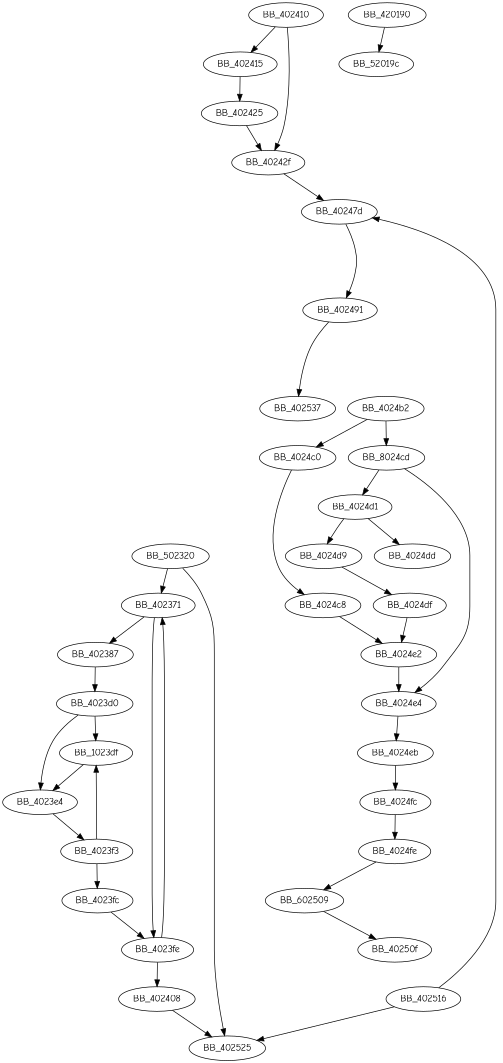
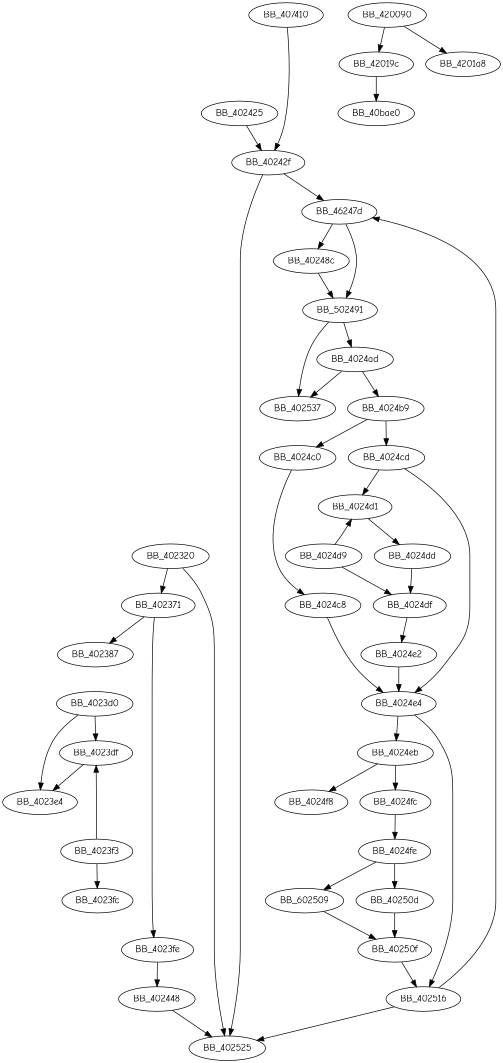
node "BB_402410": label "BB_402410" -> "BB_407410"
node "BB_420190": label "BB_420190" -> "BB_420090"
node "BB_402415": removed
node "BB_52019c": label "BB_52019c" -> "BB_42019c"
node "BB_4201a8": added
node "BB_40bae0": added
node "BB_40247d": label "BB_40247d" -> "BB_46247d"
node "BB_40248c": added
node "BB_402491": label "BB_402491" -> "BB_502491"
node "BB_4024ad": added
node "BB_4024b2": label "BB_4024b2" -> "BB_4024b9"
node "BB_8024cd": label "BB_8024cd" -> "BB_4024cd"
edge "BB_4024d1" -> "BB_4024d9": reversed
node "BB_502320": label "BB_502320" -> "BB_402320"
edge "BB_4024dd" -> "BB_4024df": added
edge "BB_40242f" -> "BB_402525": added
edge "BB_4024c8" -> "BB_4024e2": now "BB_4024c8" -> "BB_4024e4"
edge "BB_402387" -> "BB_4023d0": removed
node "BB_1023df": label "BB_1023df" -> "BB_4023df"
edge "BB_4023fe" -> "BB_402371": removed
node "BB_4024f8": added
edge "BB_4023e4" -> "BB_4023f3": removed
edge "BB_4024e4" -> "BB_402516": added
node "BB_40250d": added
edge "BB_4023fc" -> "BB_4023fe": removed
edge "BB_40250f" -> "BB_402516": added
node "BB_402408": label "BB_402408" -> "BB_402448"
